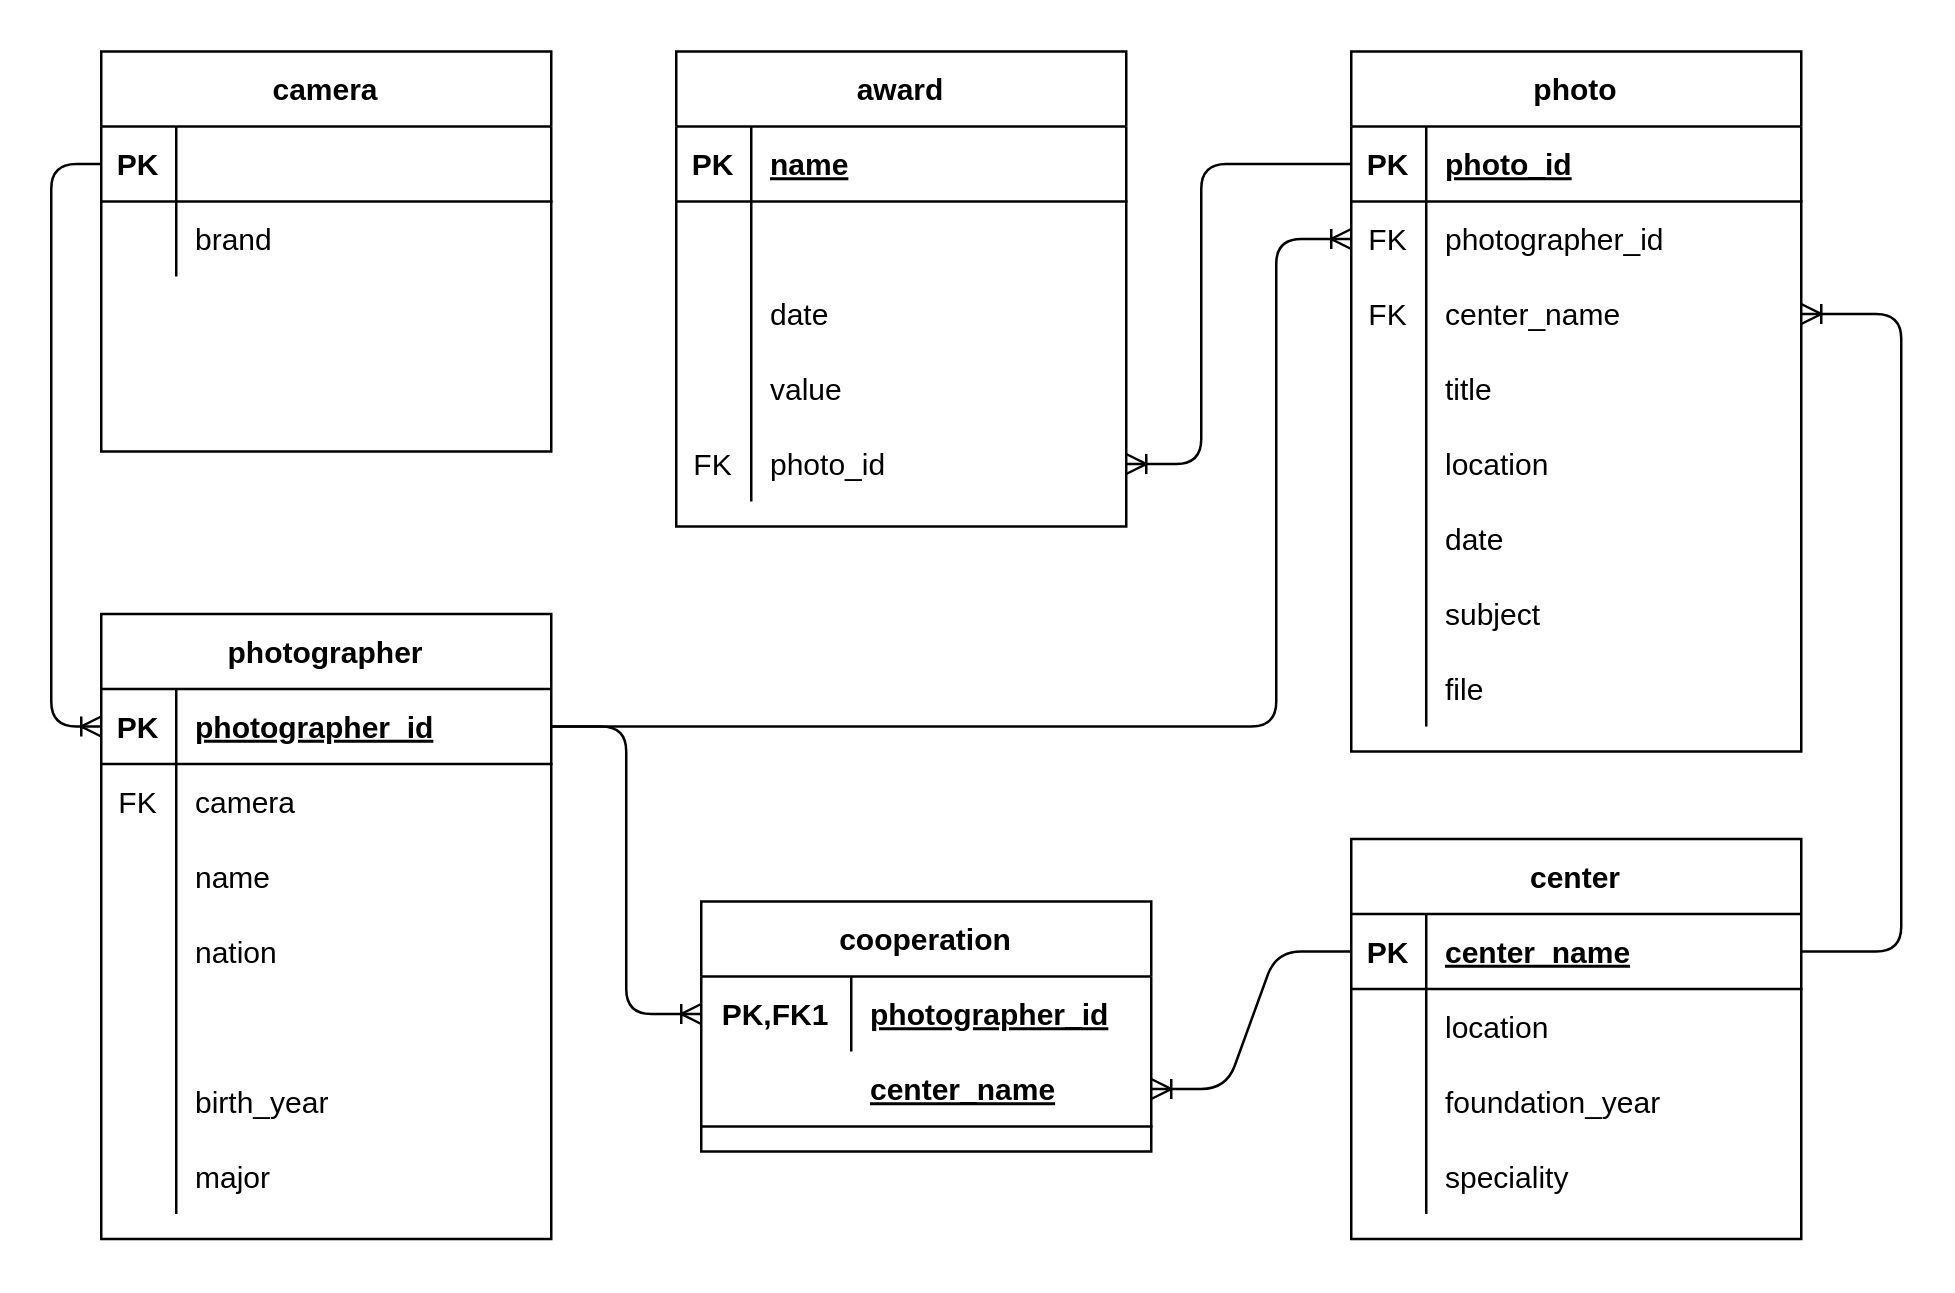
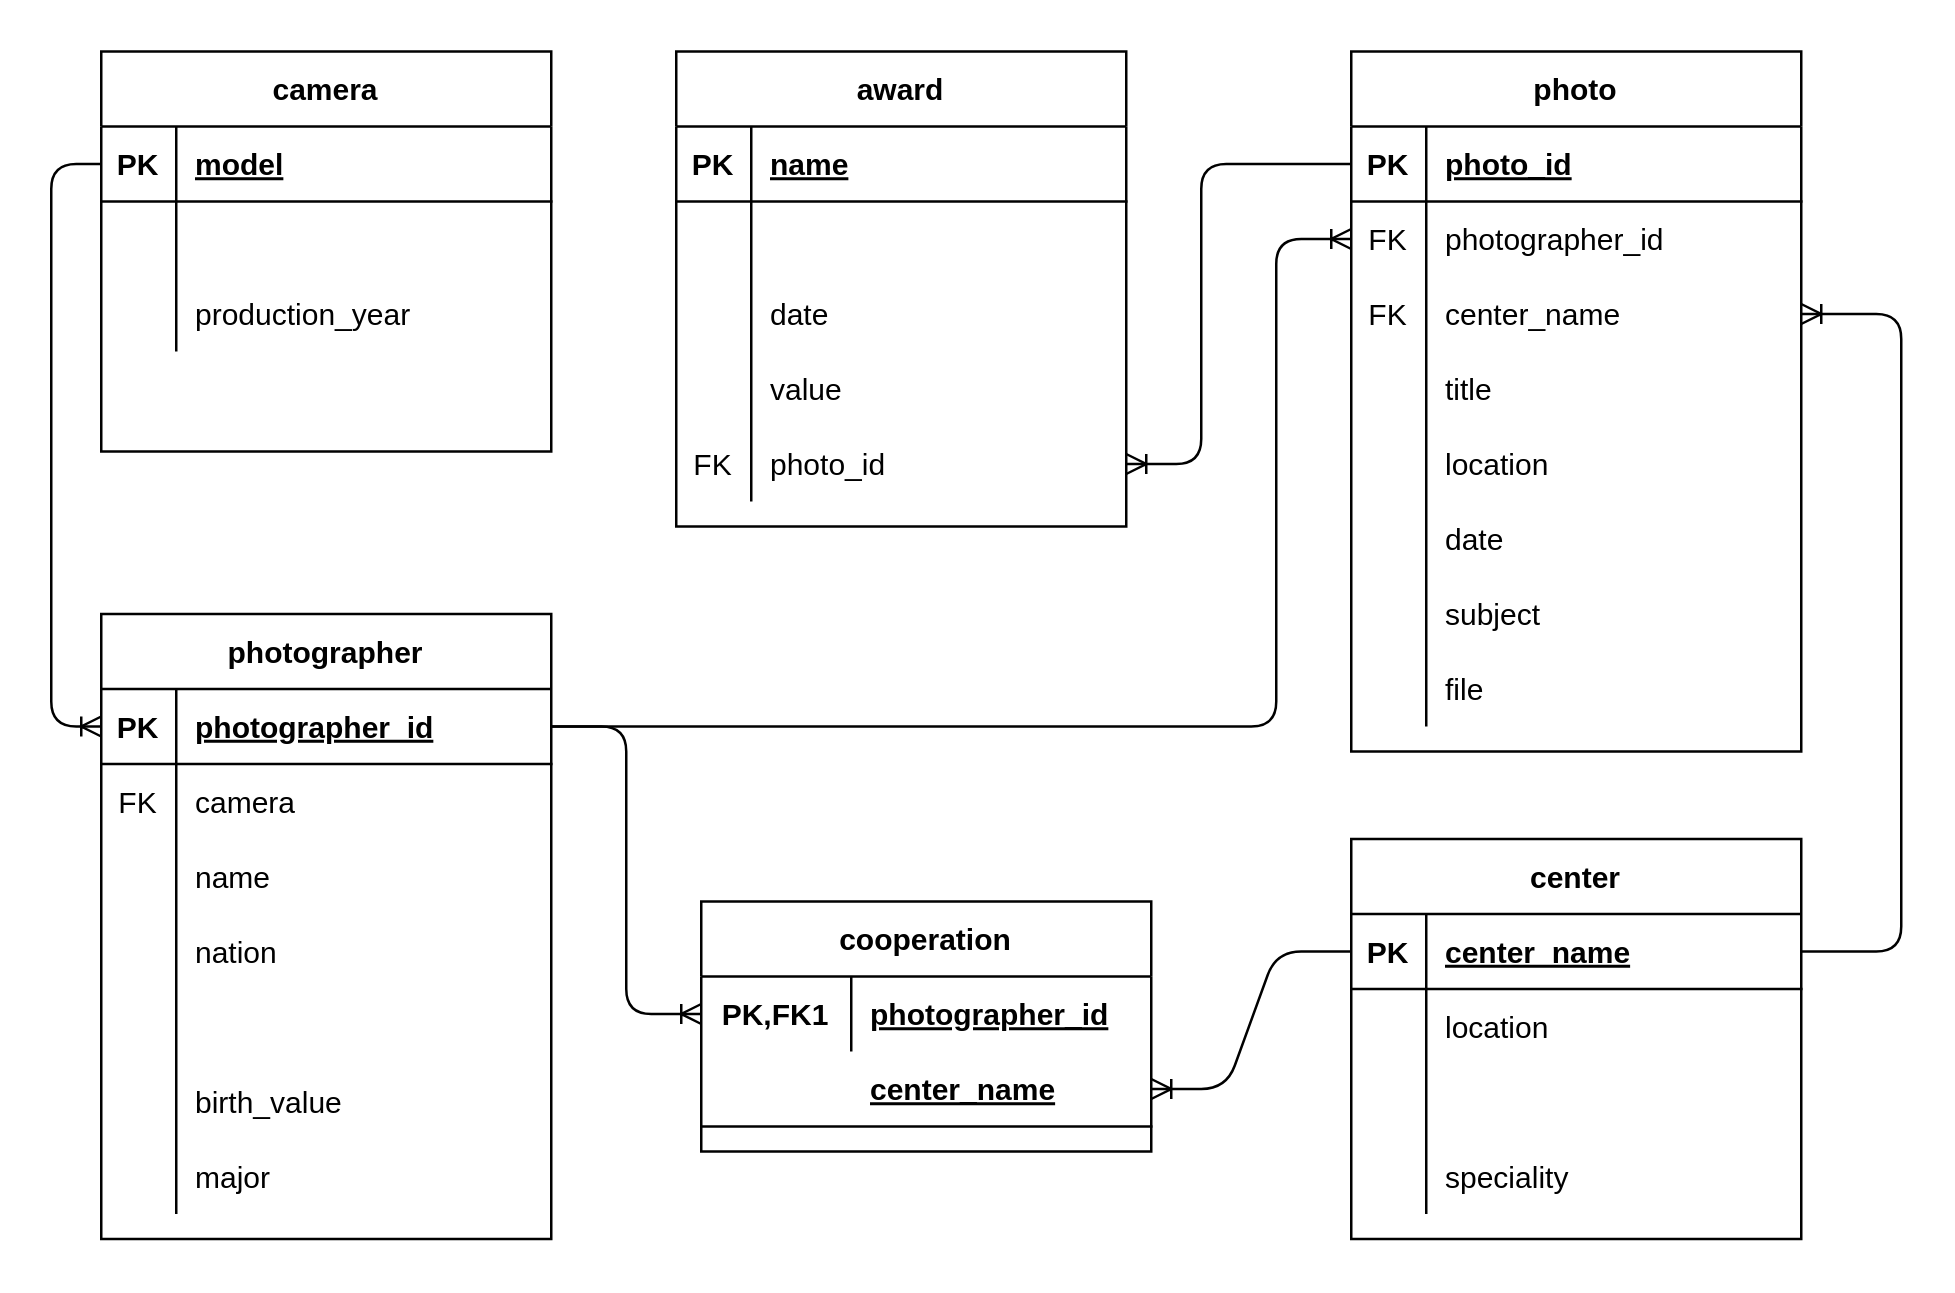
node "model": added
node "brand": removed
node "production_year": added
node "foundation_year": removed
node "birth_year": label "birth_year" -> "birth_value"
